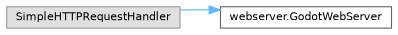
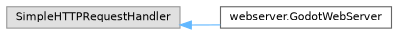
edge "SimpleHTTPRequestHandler" -> "webserver.GodotWebServer": reversed
